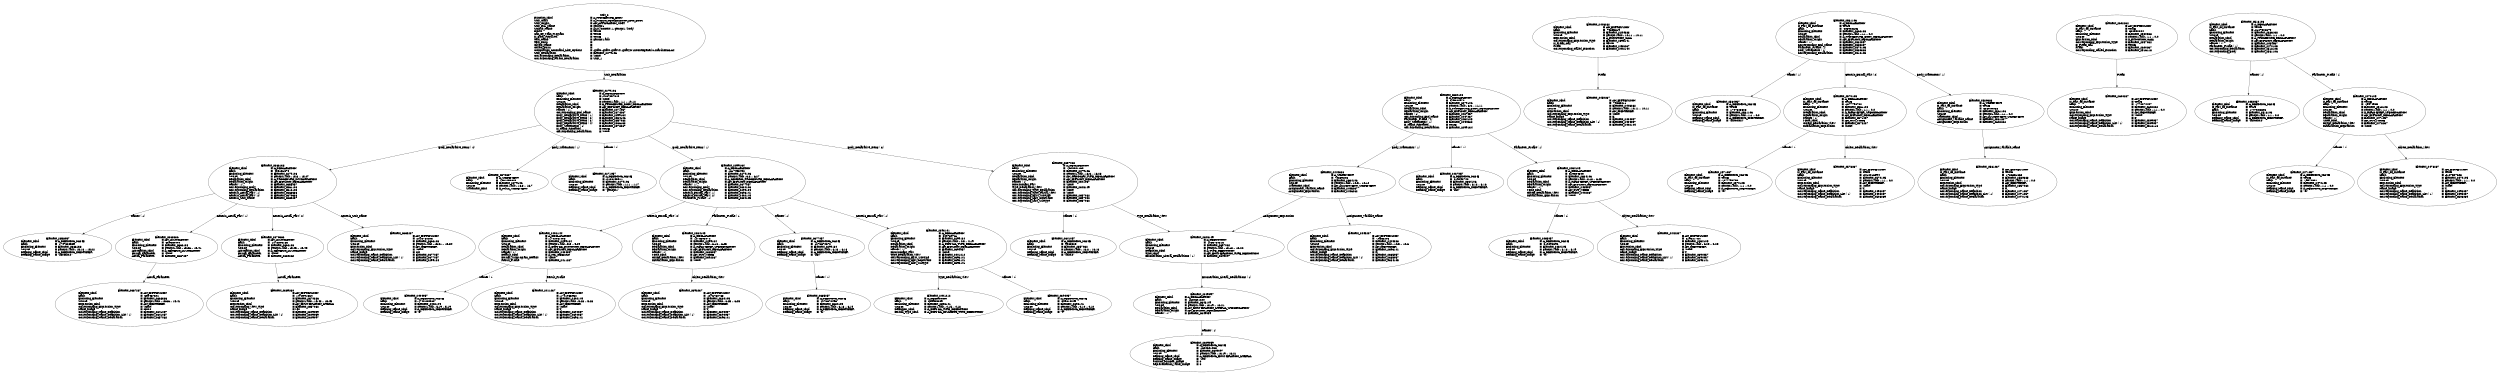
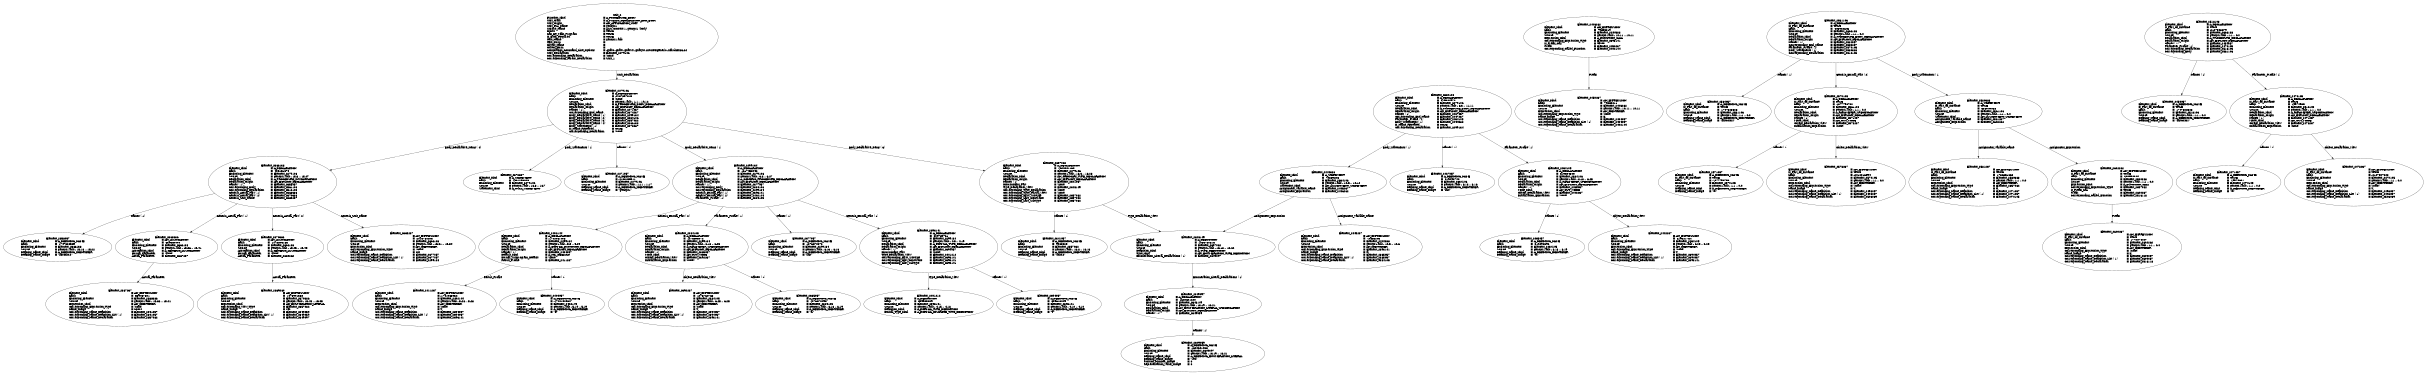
edge "Element_2580388" -> "Element_2602262": added, label "Assignment_Expression"
edge "Element_2377057" -> "Element_2385057": now "Element_2384105" -> "Element_2385057"
